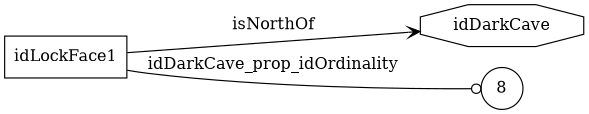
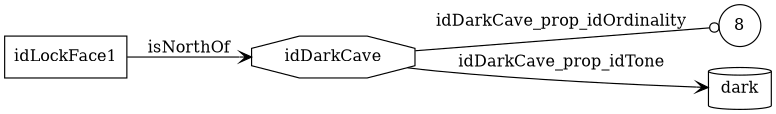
edge "idLockFace1" -> "8": now "idDarkCave" -> "8"
node "dark": added
